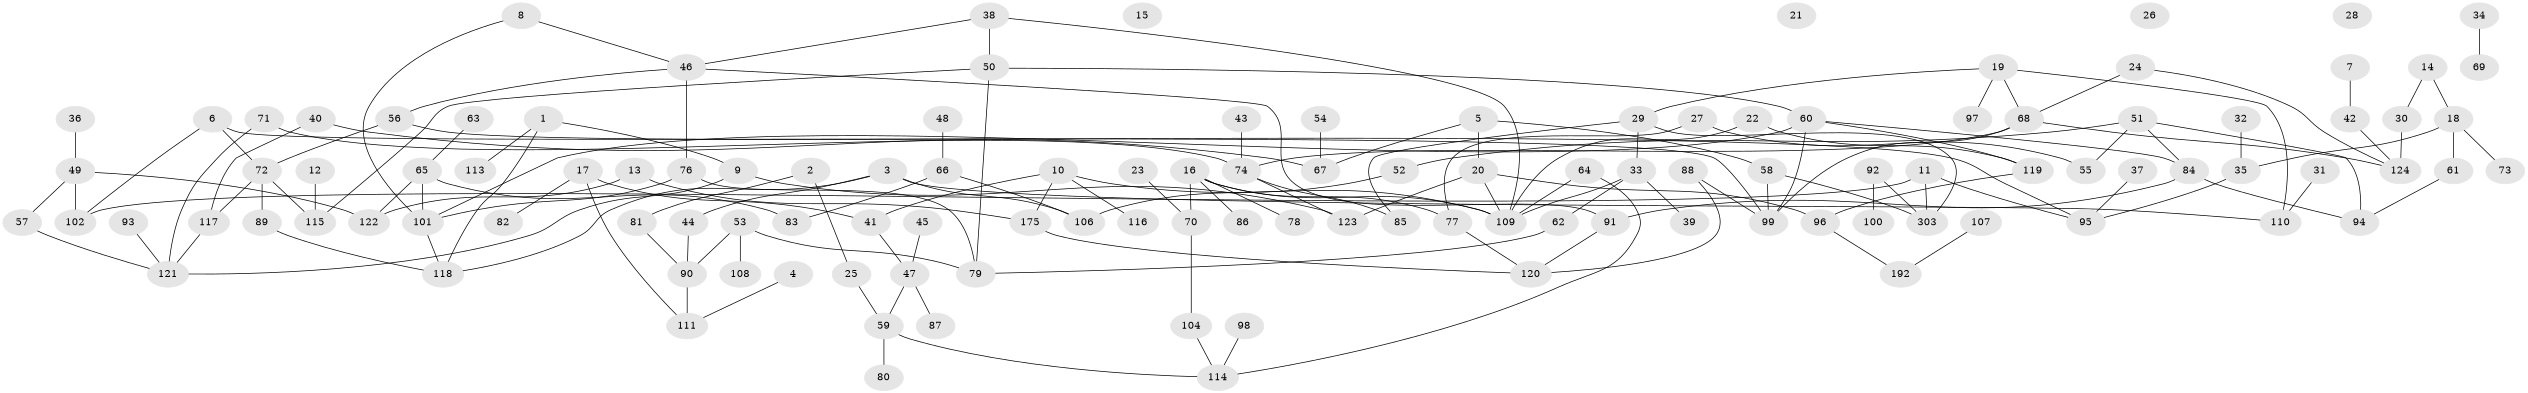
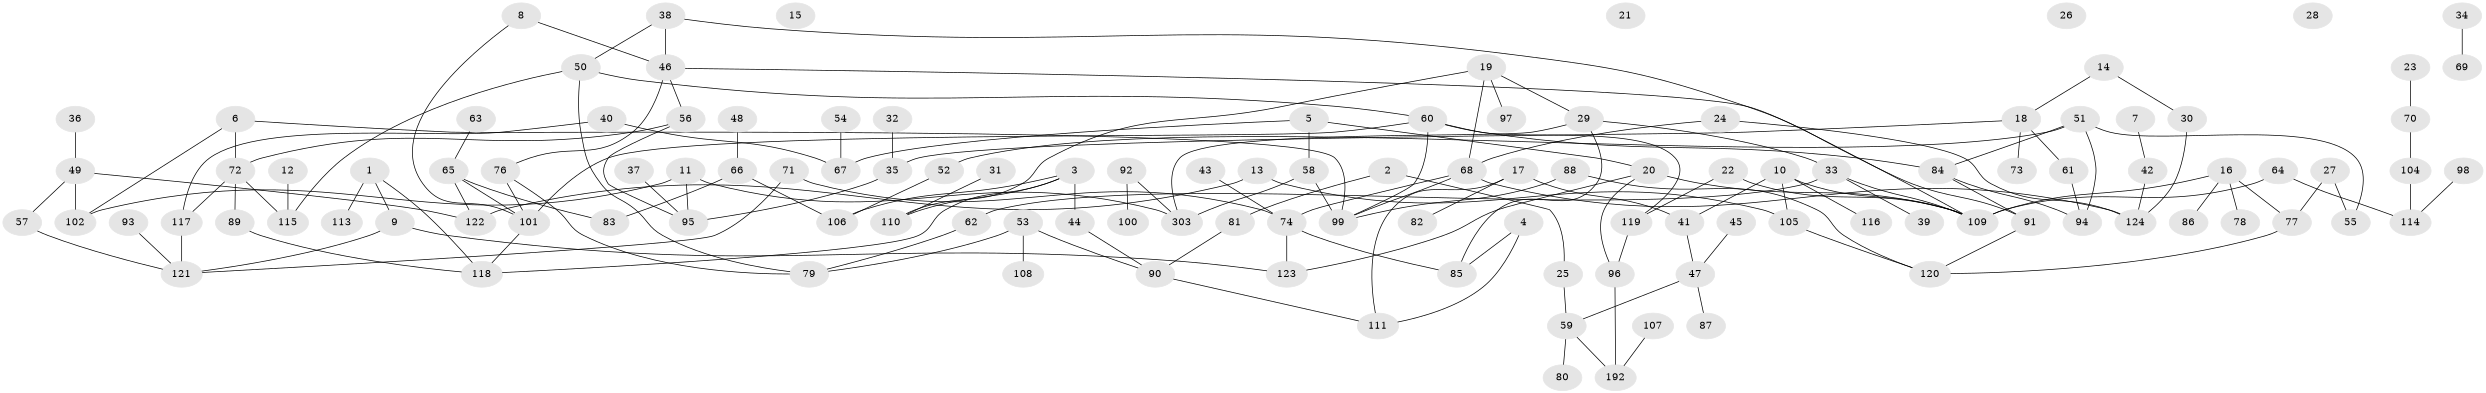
edge "16" -- "70": removed
node "175": label "175" -> "105"
edge "4" -- "85": added
edge "59" -- "114": now "59" -- "192"
